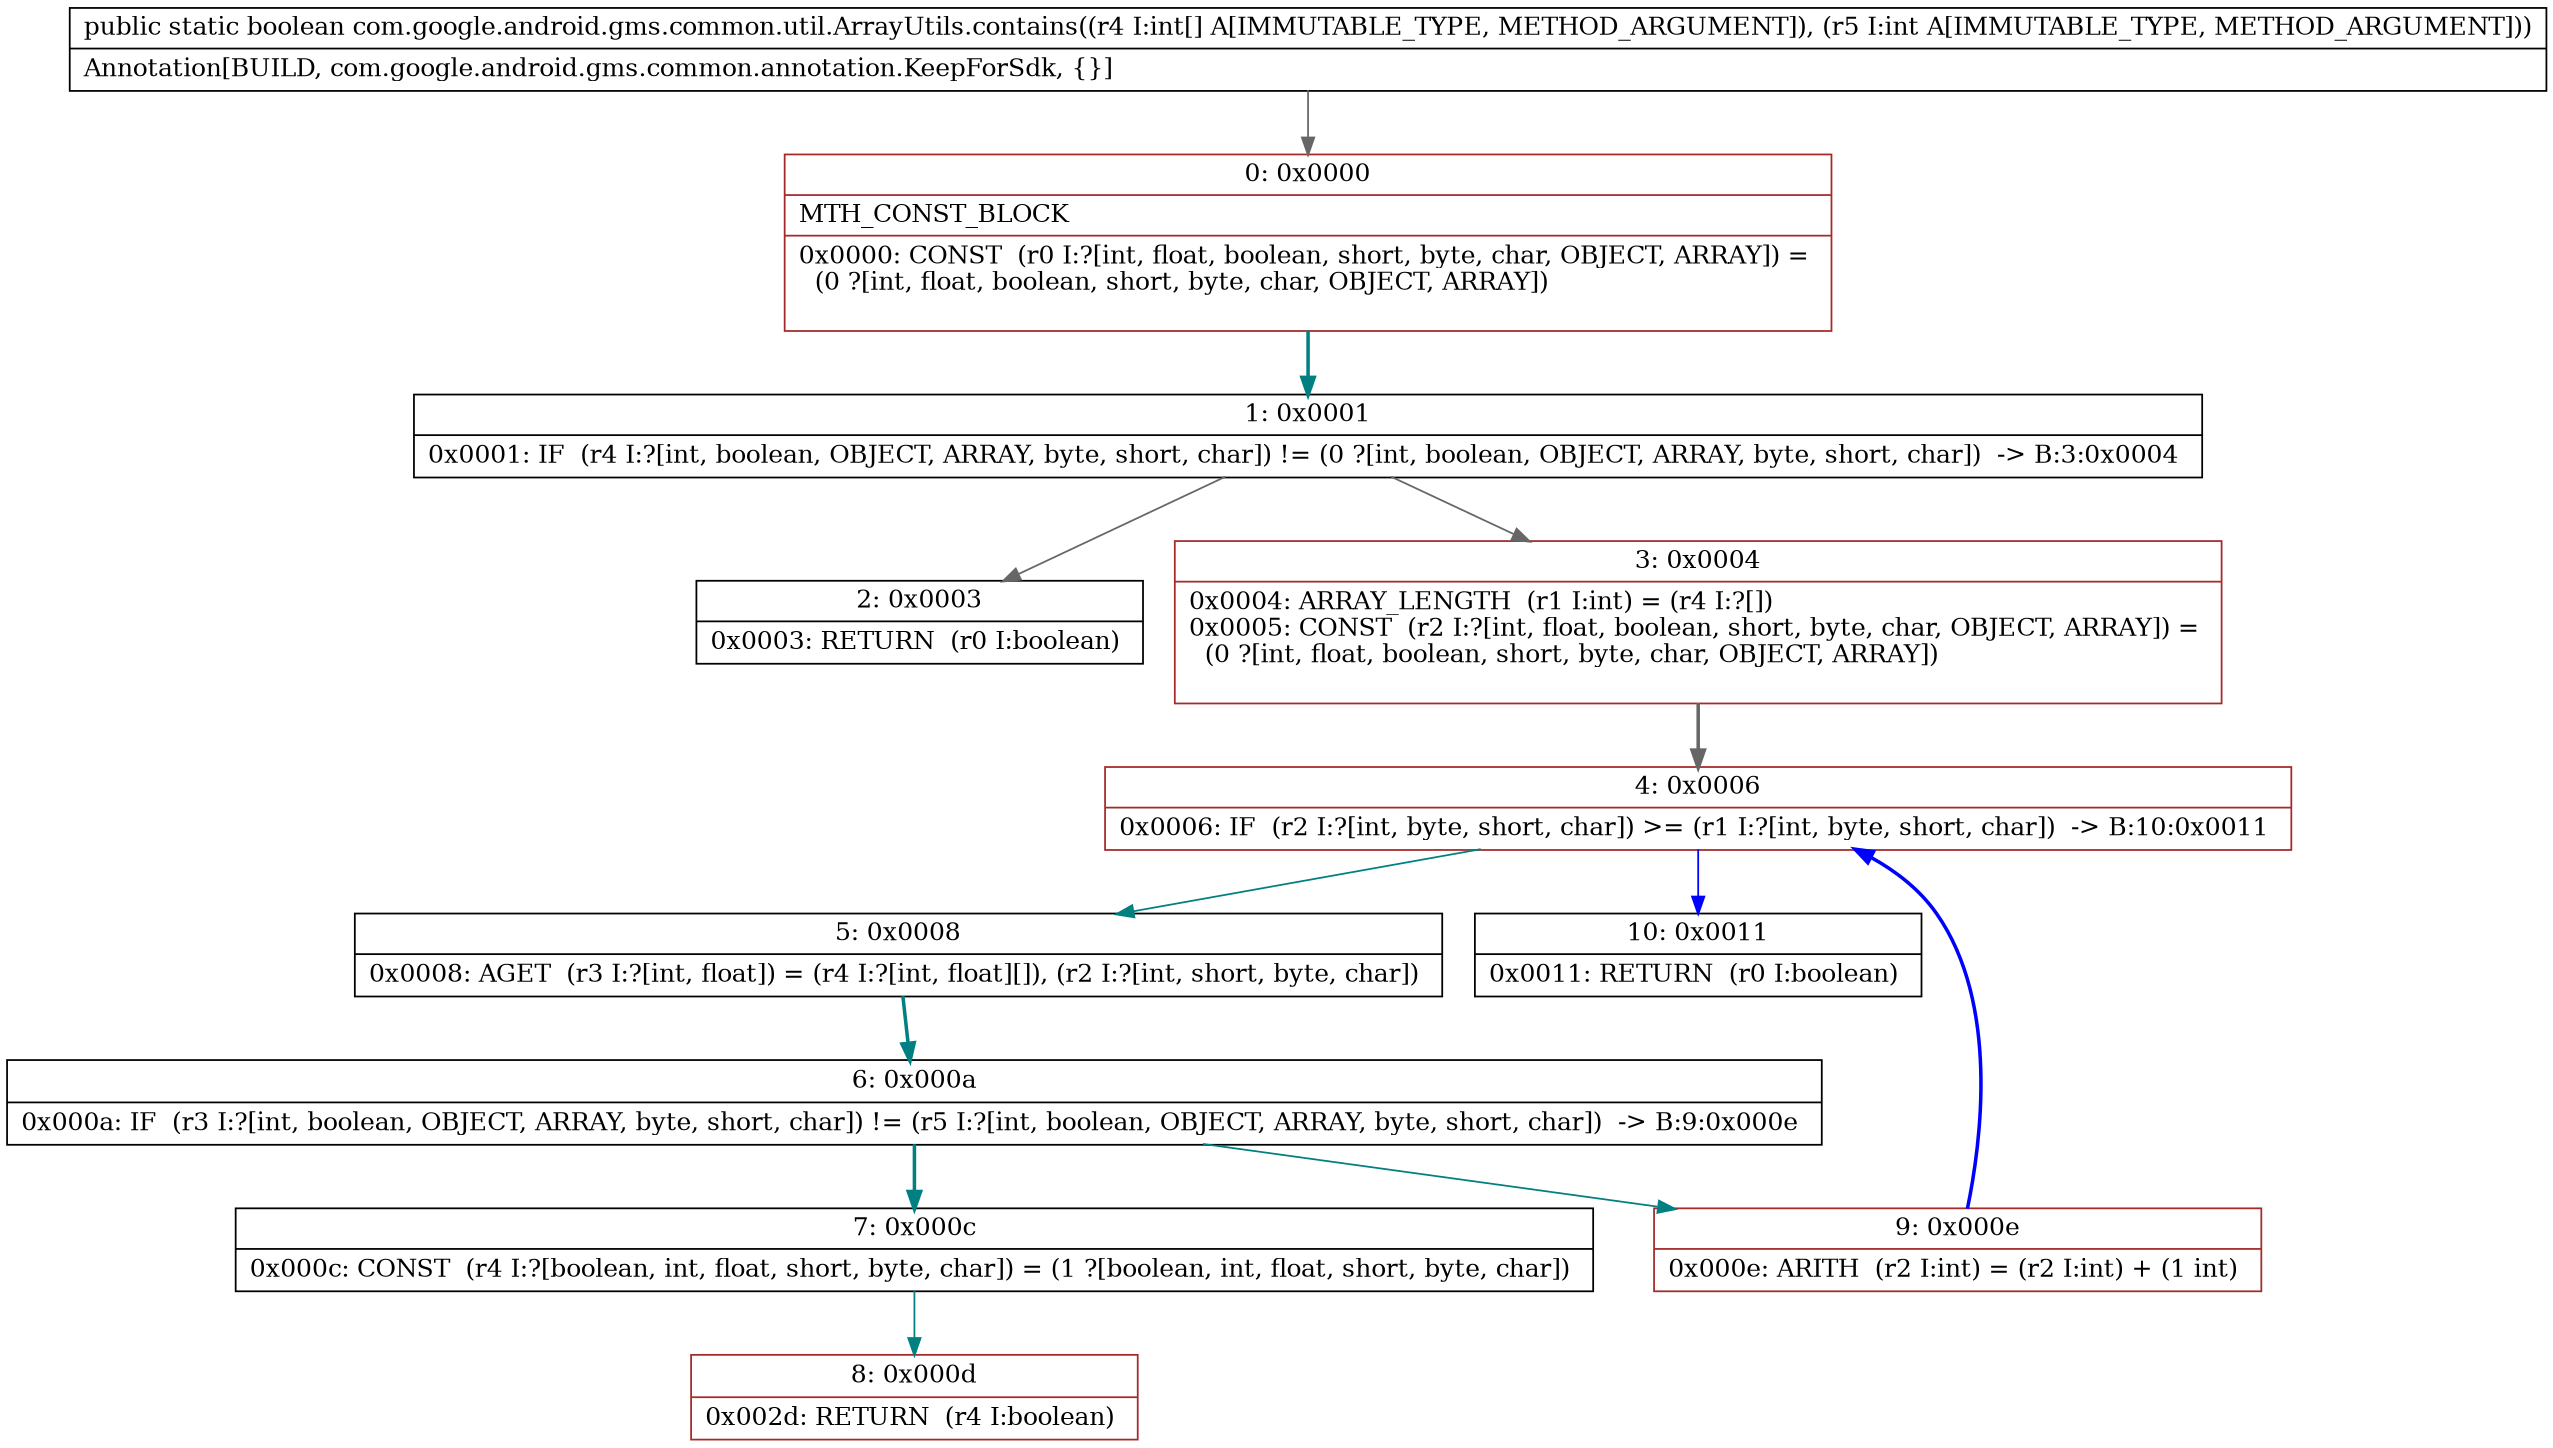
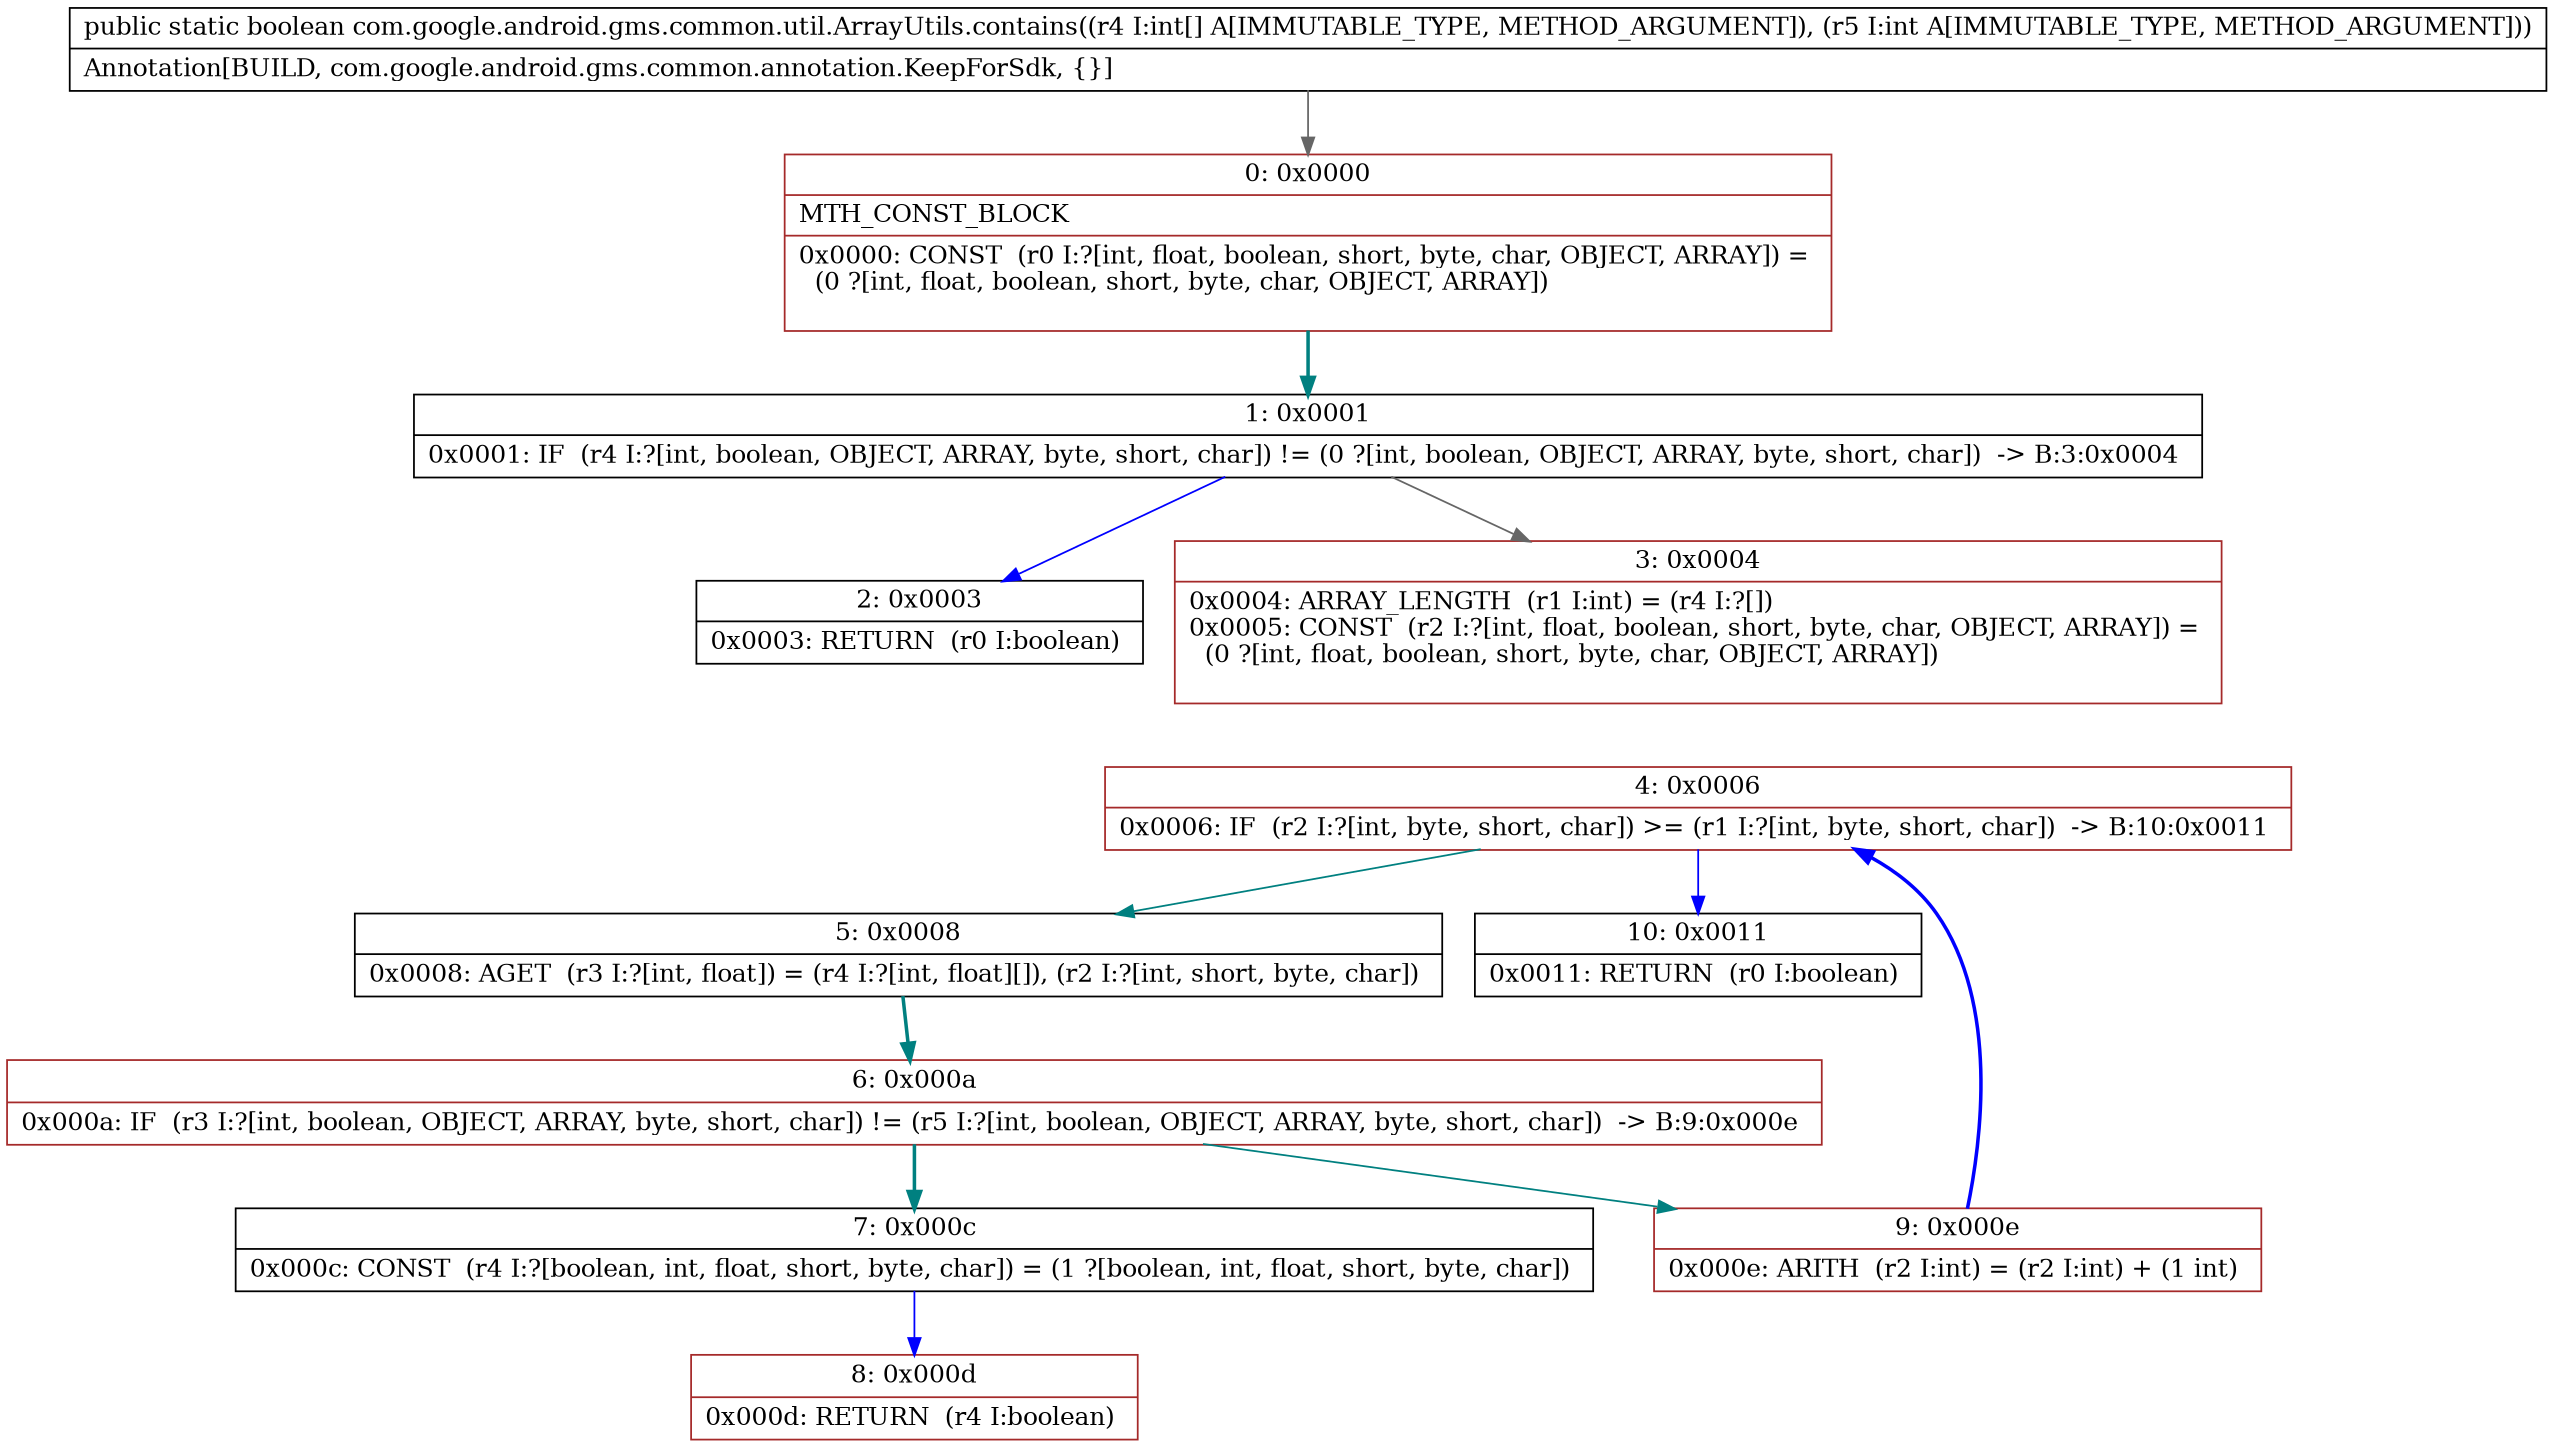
edge "1: 0x0001" -> "2: 0x0003": color gray40 -> blue
edge "3: 0x0004" -> "4: 0x0006": removed
node "6: 0x000a": color black -> brown
edge "7: 0x000c" -> "8: 0x000d": color teal -> blue
node "8: 0x000d": text "0x002d: RETURN  (r4 I:boolean)" -> "0x000d: RETURN  (r4 I:boolean)"
